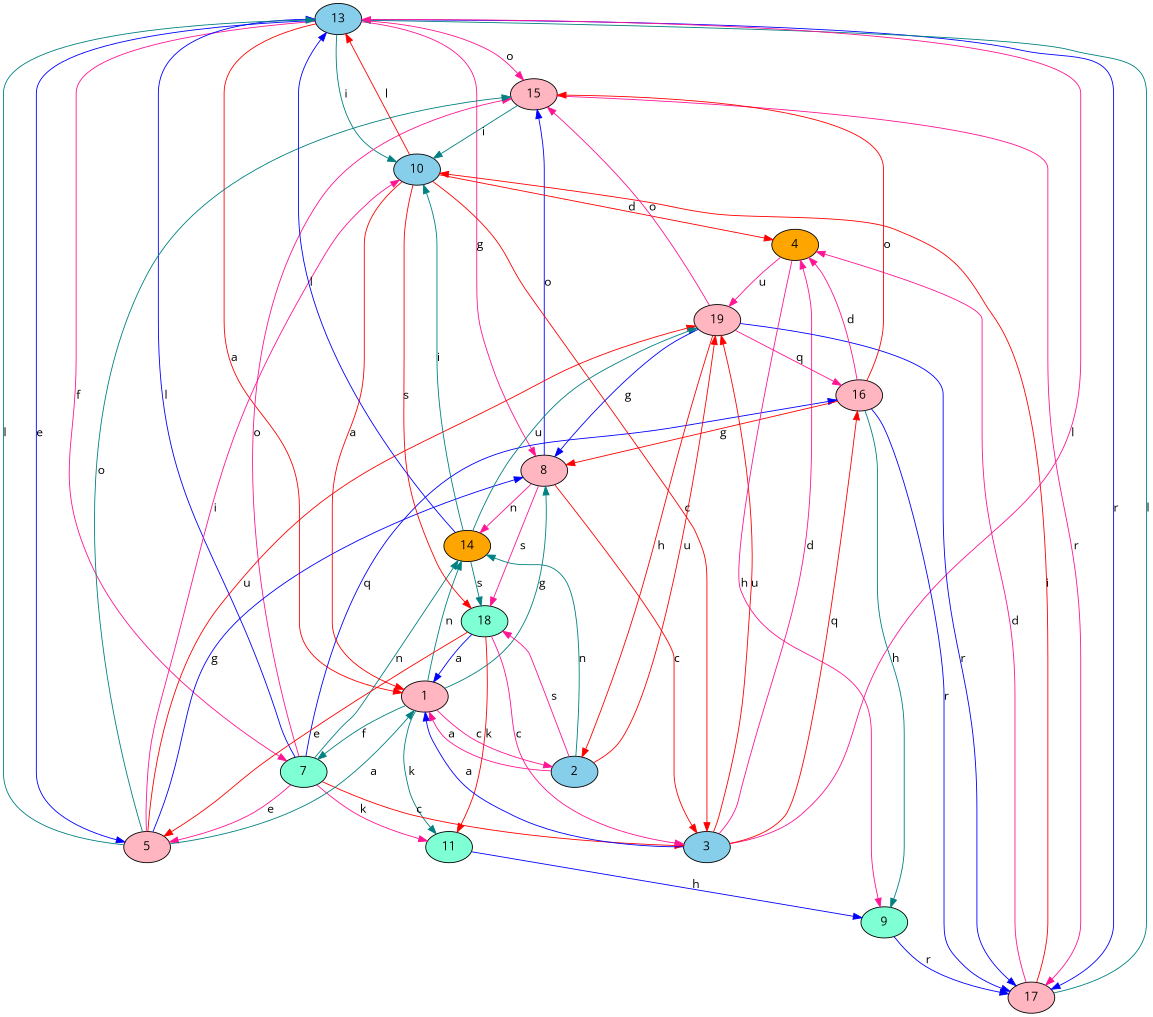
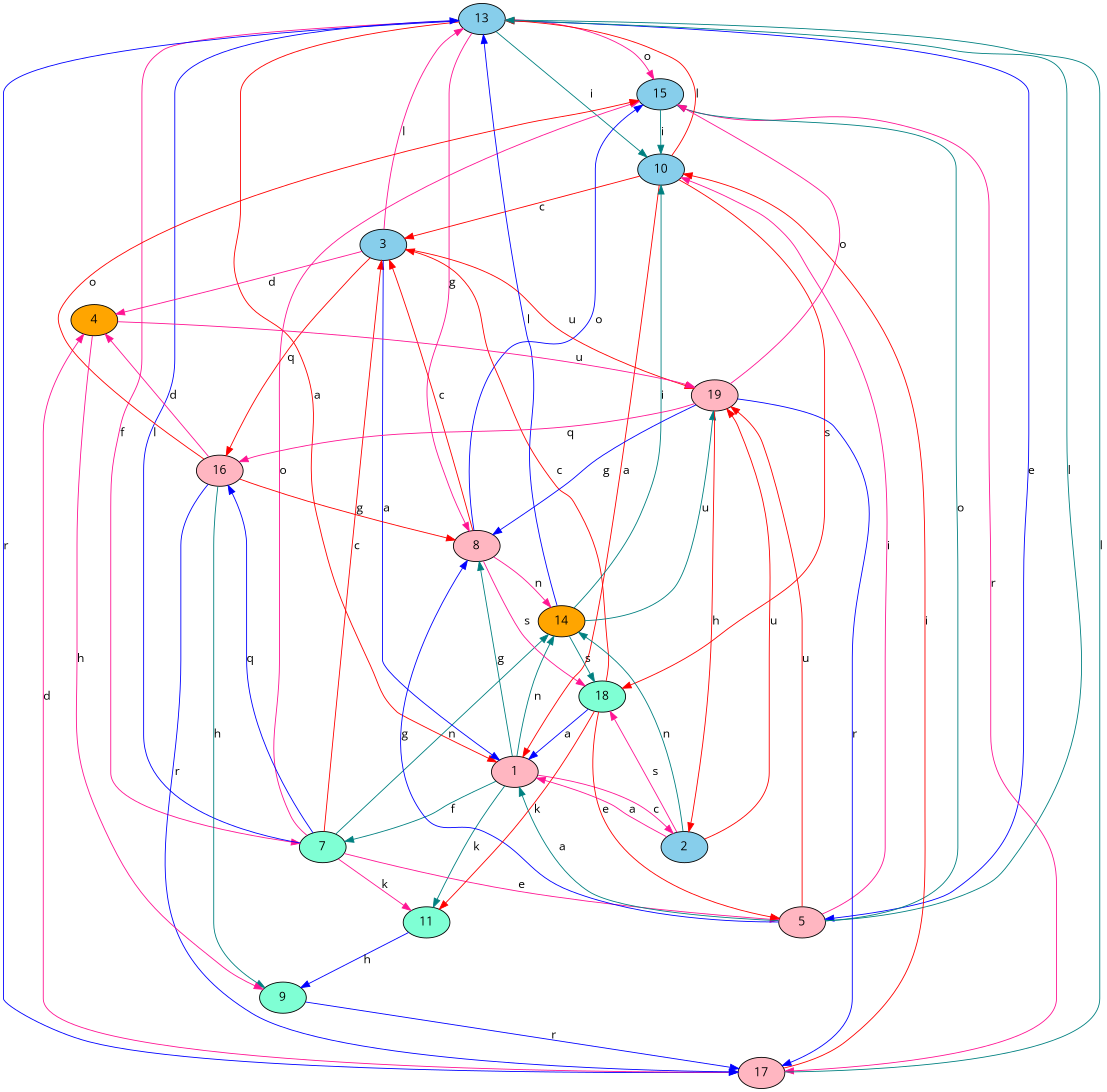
node "15": fillcolor lightpink -> skyblue
edge "10" -> "4": removed, label "d"
edge "18" -> "3": color deeppink -> red
